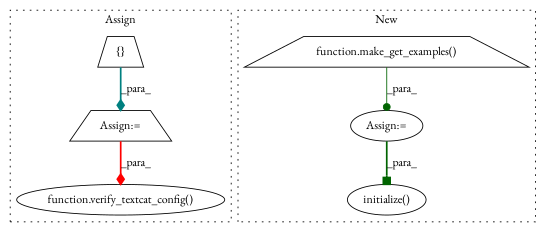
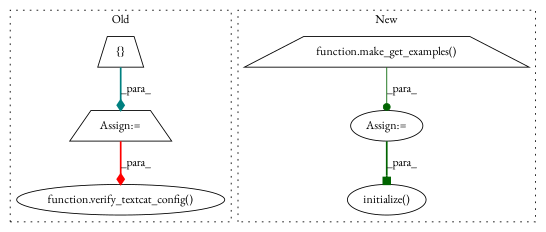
cluster "Assign": label "Assign" -> "Old"
